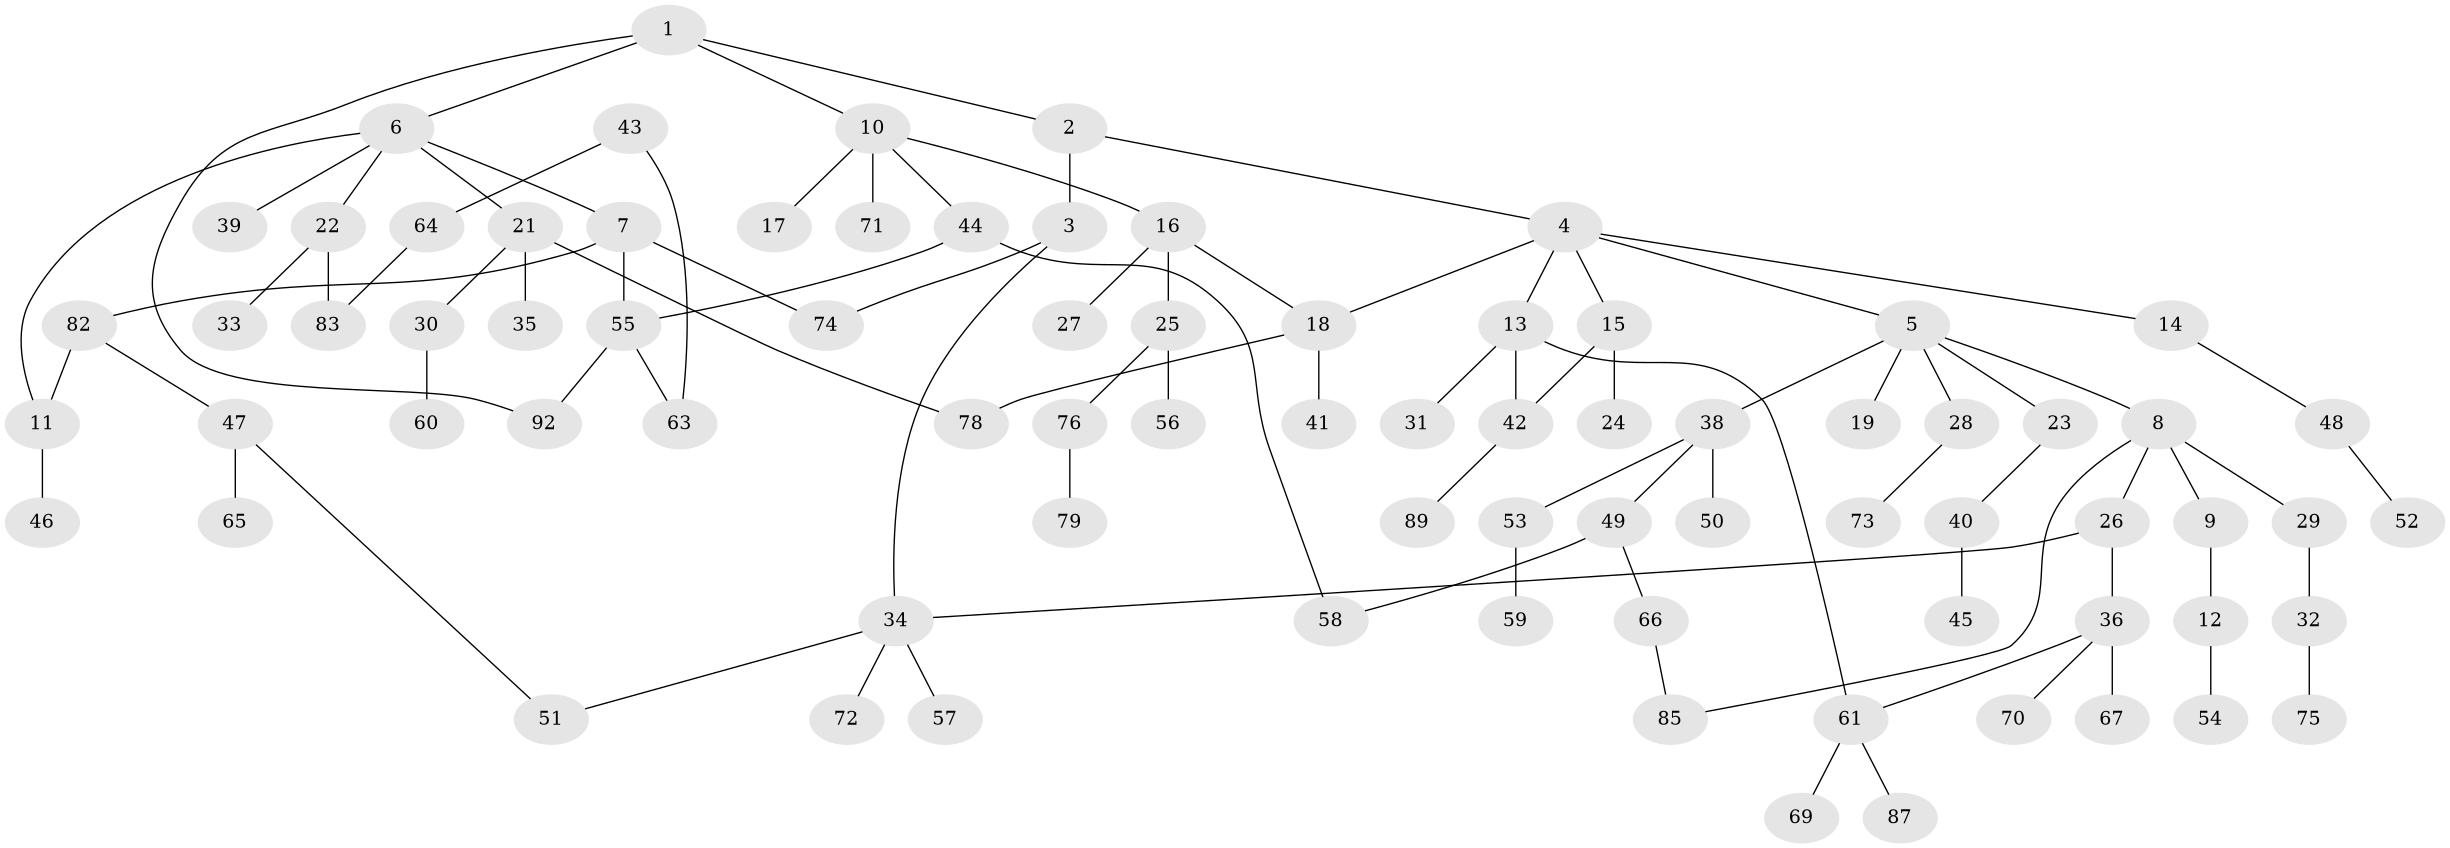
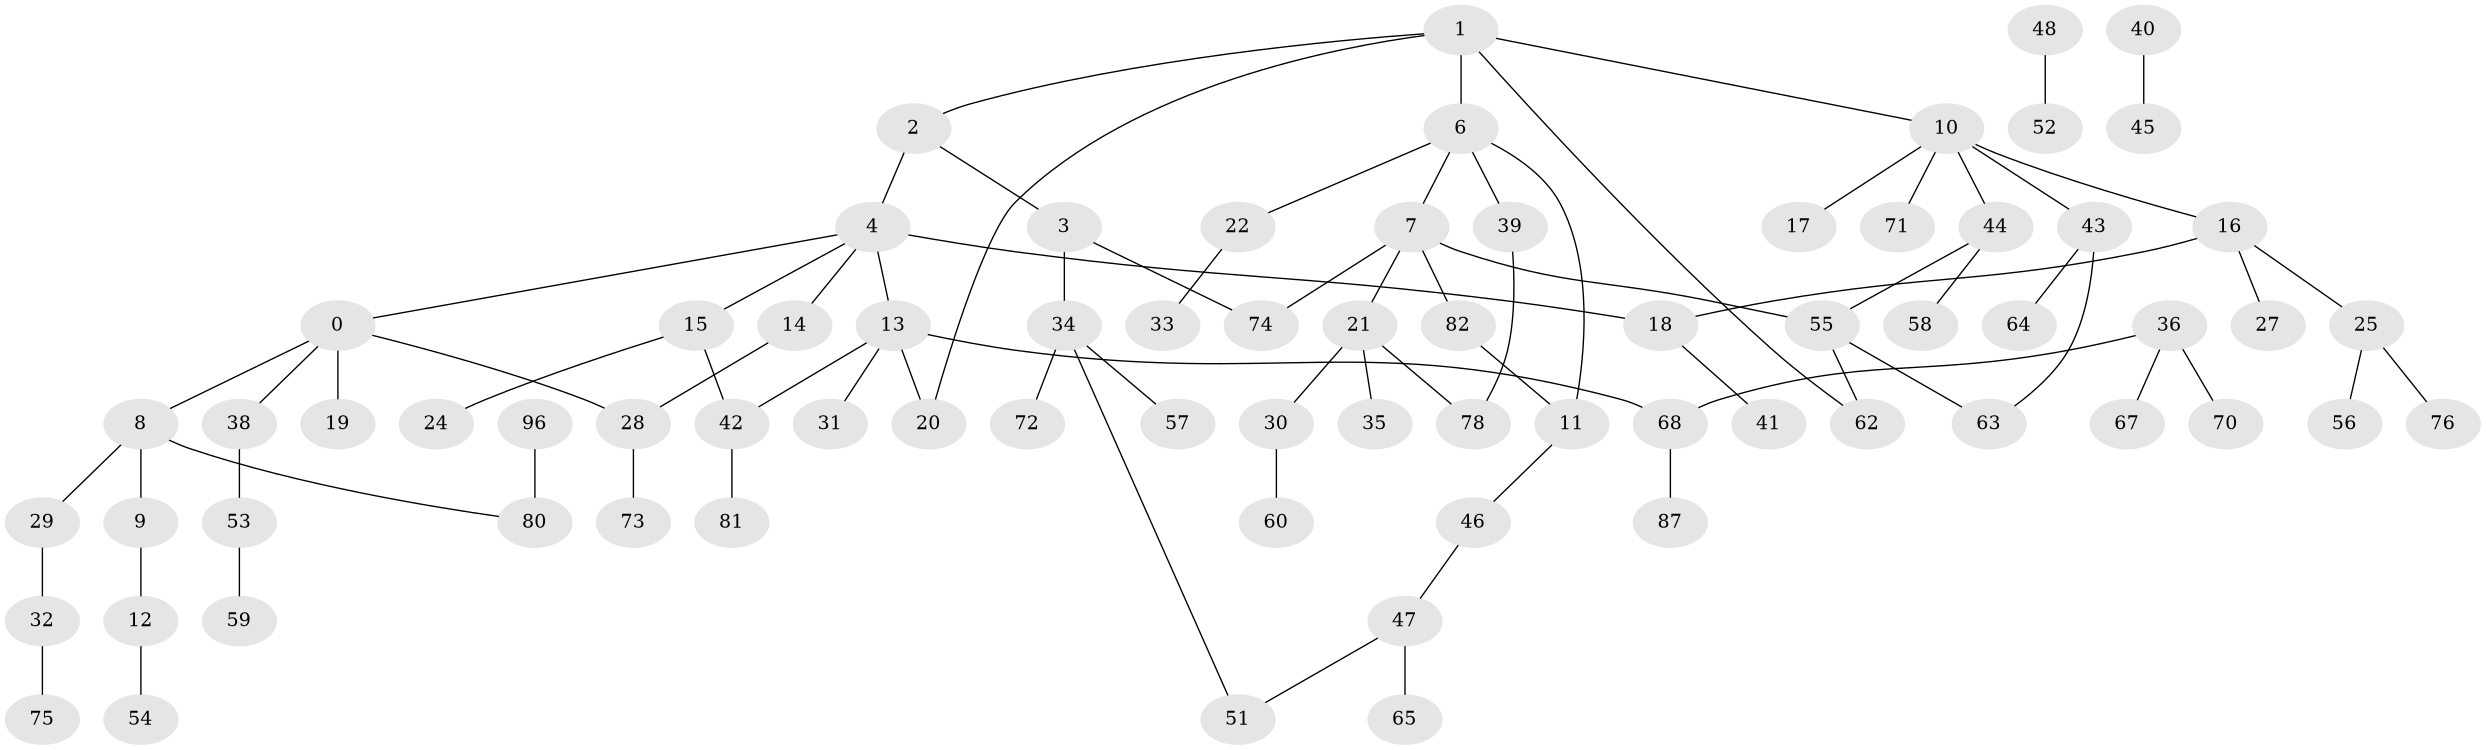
edge "6" -- "21": now "7" -- "21"
edge "10" -- "43": added
node "83": removed
node "5": label "5" -> "0"
edge "18" -- "78": now "39" -- "78"
edge "82" -- "47": now "46" -- "47"
edge "14" -- "48": now "14" -- "28"
node "92": label "92" -> "62"
node "20": added
node "23": removed
node "79": removed
node "89": label "89" -> "81"
node "49": removed
node "50": removed
node "26": removed
node "66": label "66" -> "96"
node "85": label "85" -> "80"
node "61": label "61" -> "68"
node "69": removed
